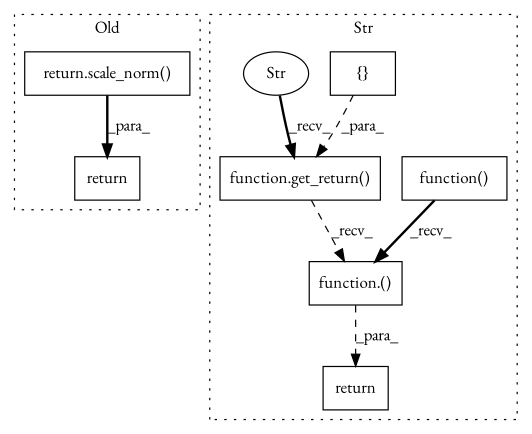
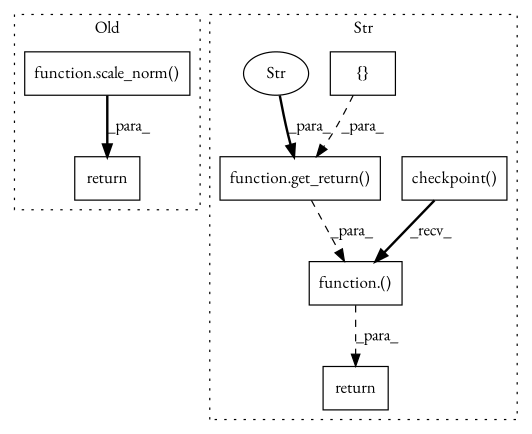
node "return.scale_norm()": label "return.scale_norm()" -> "function.scale_norm()"
edge "Str" -> "function.get_return()": label "_recv_" -> "_para_"
node "function()": label "function()" -> "checkpoint()"
edge "function.get_return()" -> "function.()": label "_recv_" -> "_para_"
